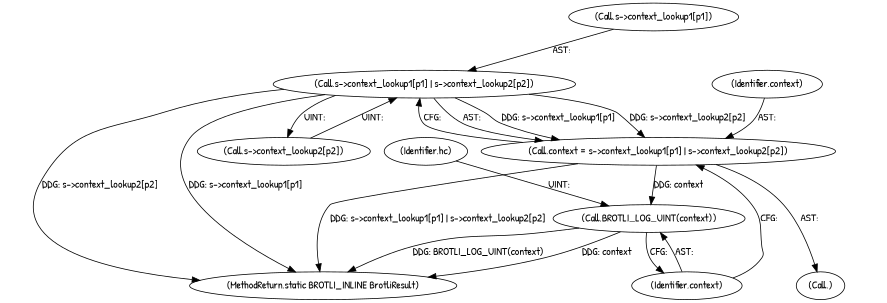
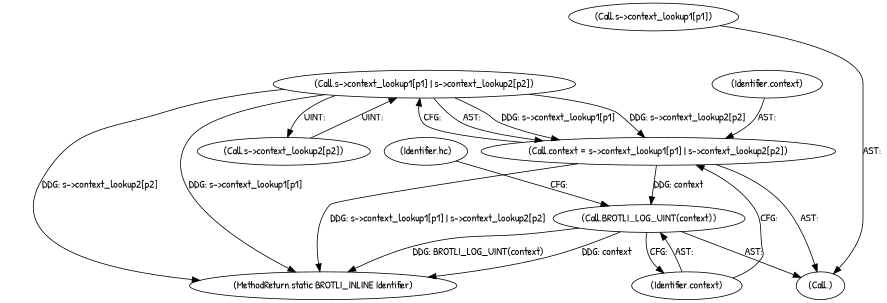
edge "(Call,s->context_lookup1[p1])" -> "(Call,s->context_lookup1[p1] | s->context_lookup2[p2])": now "(Call,s->context_lookup1[p1])" -> "(Call,)"
edge "(Identifier,hc)" -> "(Call,BROTLI_LOG_UINT(context))": label "UINT: " -> "CFG: "
edge "(Call,BROTLI_LOG_UINT(context))" -> "(Call,)": added, label "AST:"
node "(MethodReturn,static BROTLI_INLINE BrotliResult)": label "(MethodReturn,static BROTLI_INLINE BrotliResult)" -> "(MethodReturn,static BROTLI_INLINE Identifier)"
